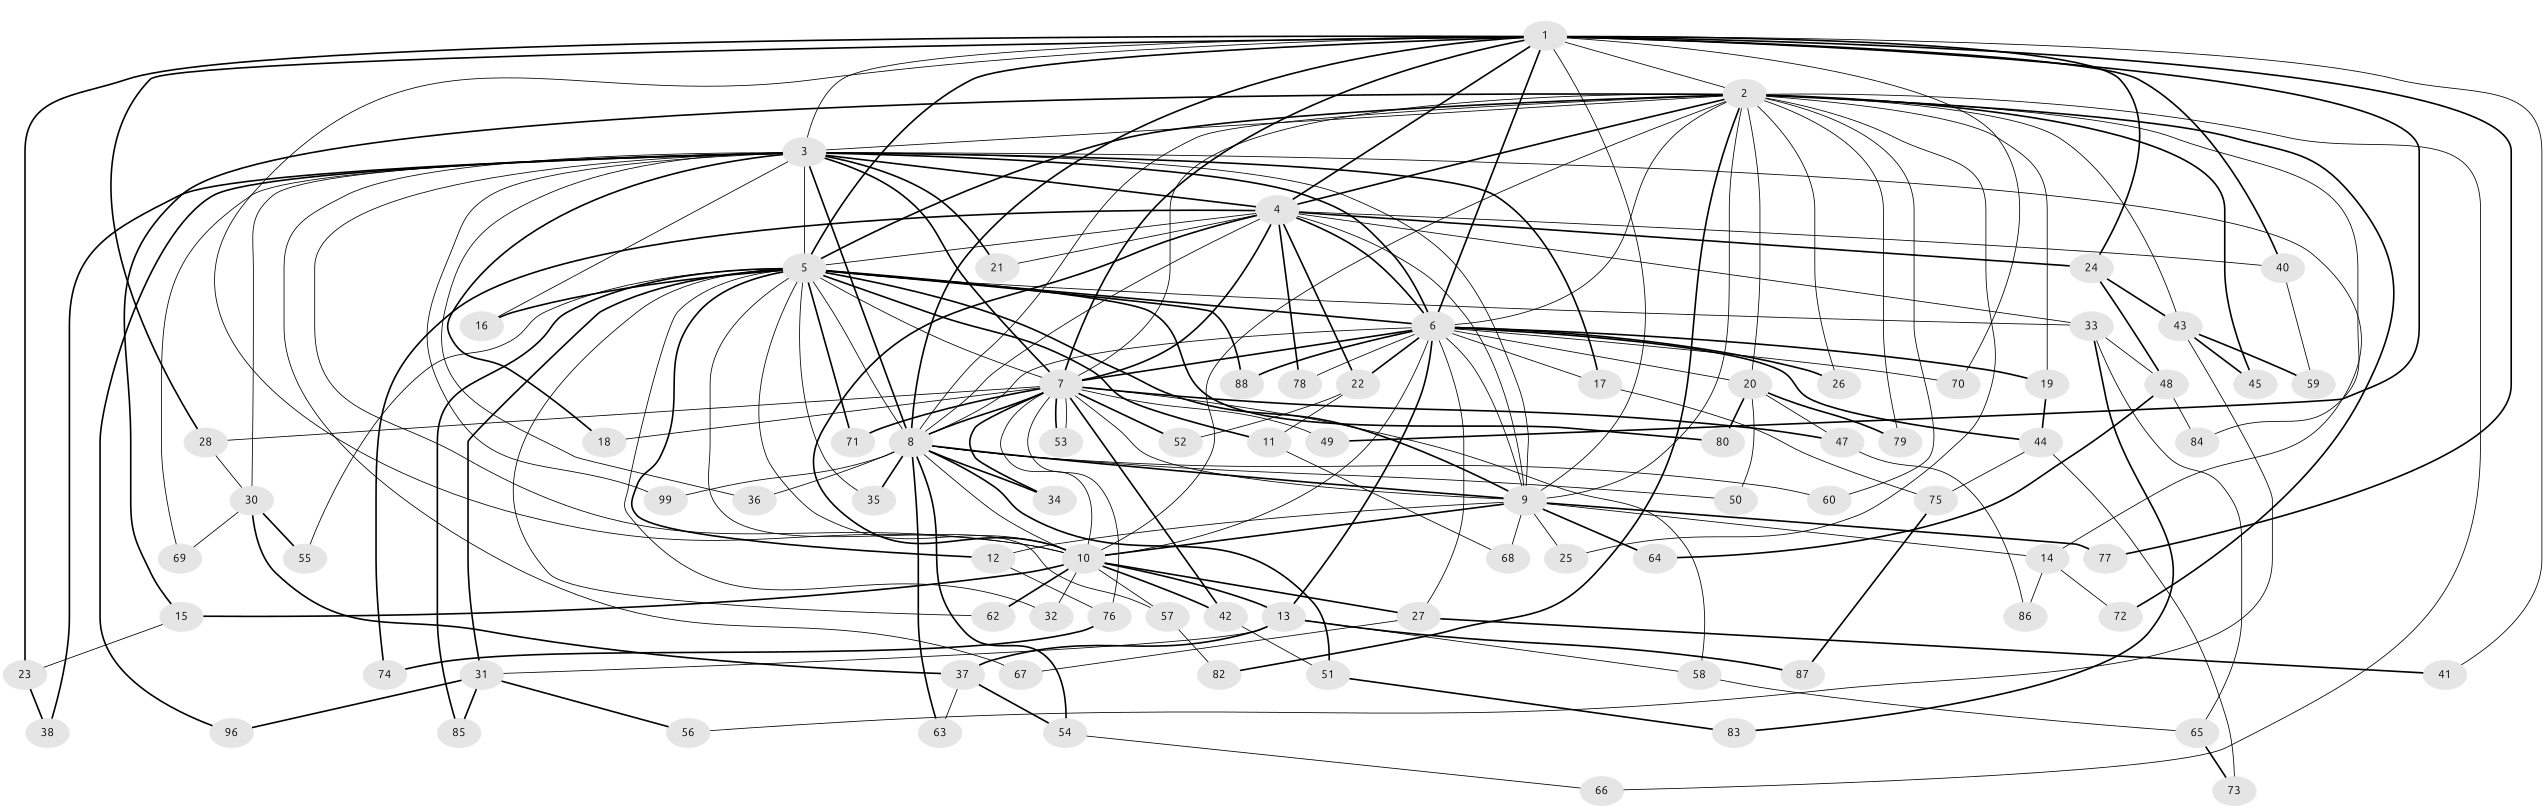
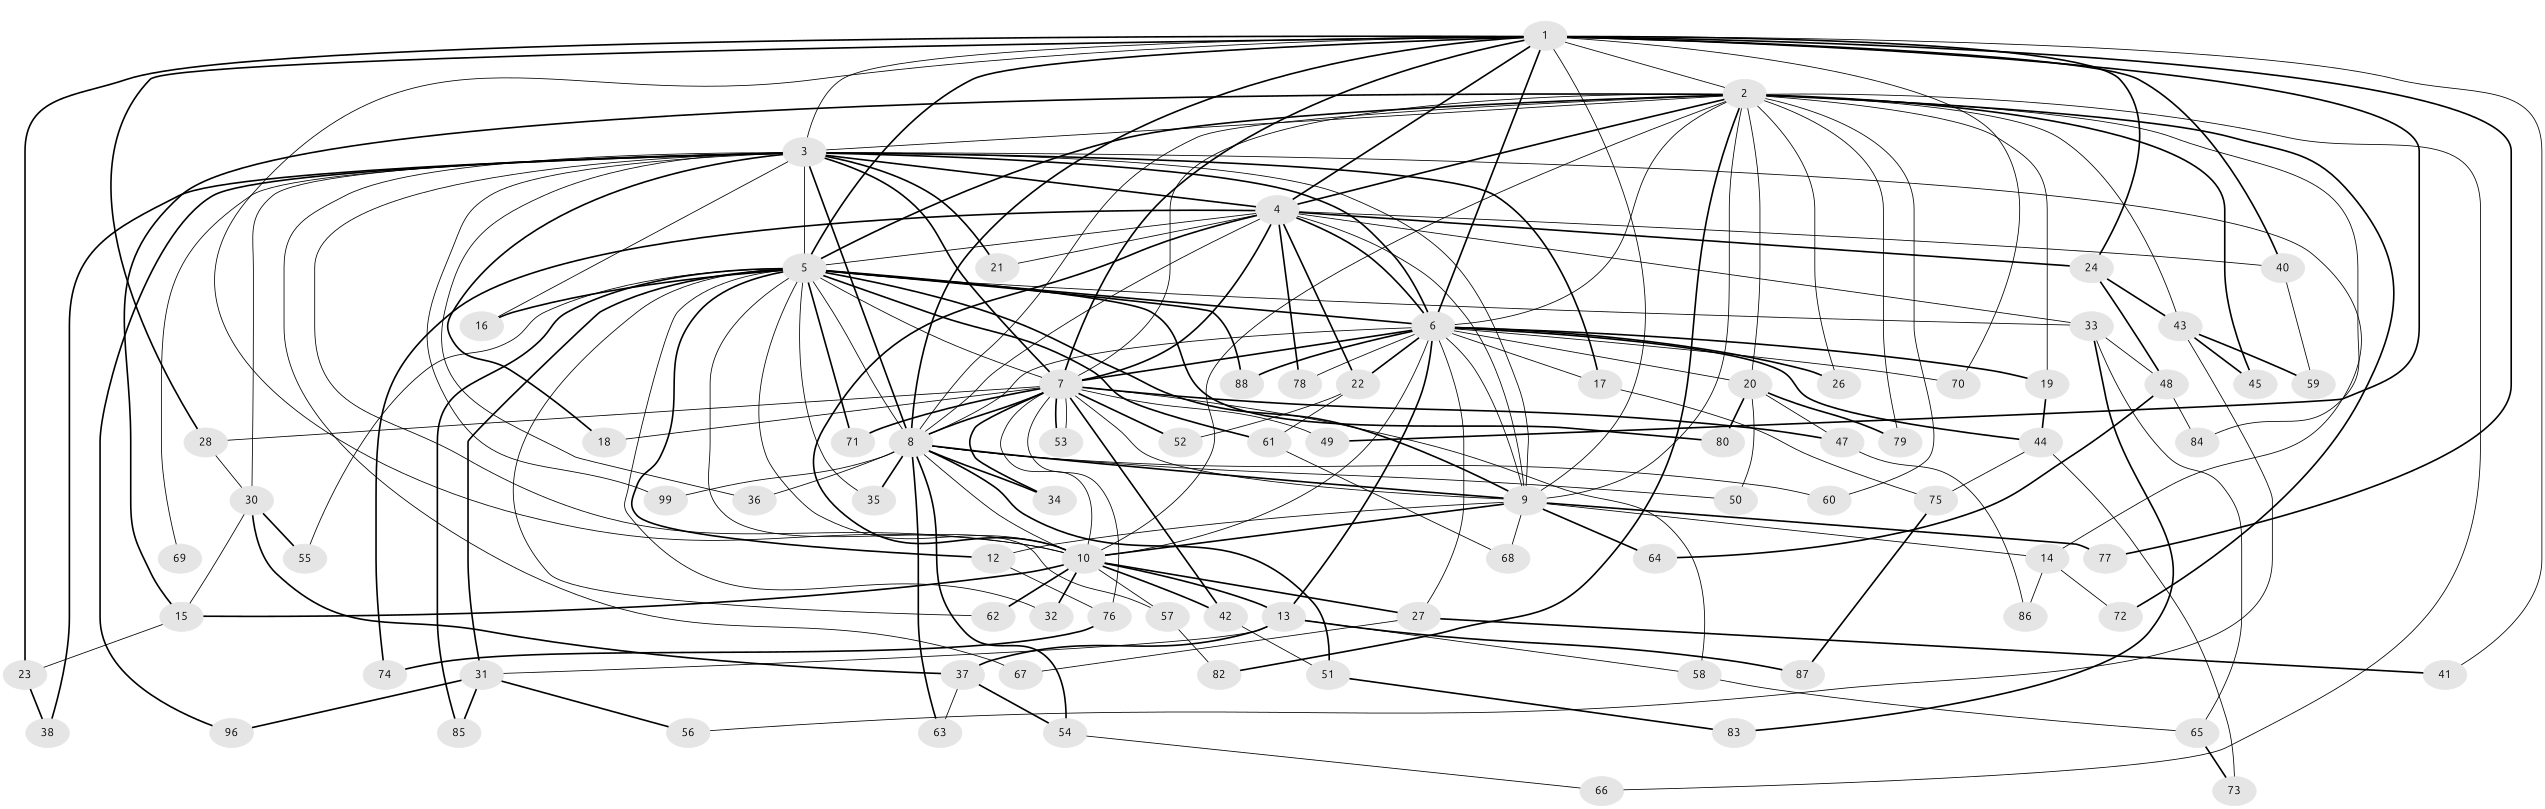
node "11": label "11" -> "61"
edge "30" -- "69": now "30" -- "15"
node "25": removed
edge "10" -- "32": style solid -> bold
